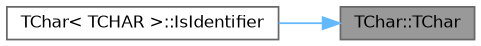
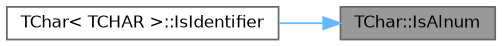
node "TChar::TChar": label "TChar::TChar" -> "TChar::IsAlnum"
